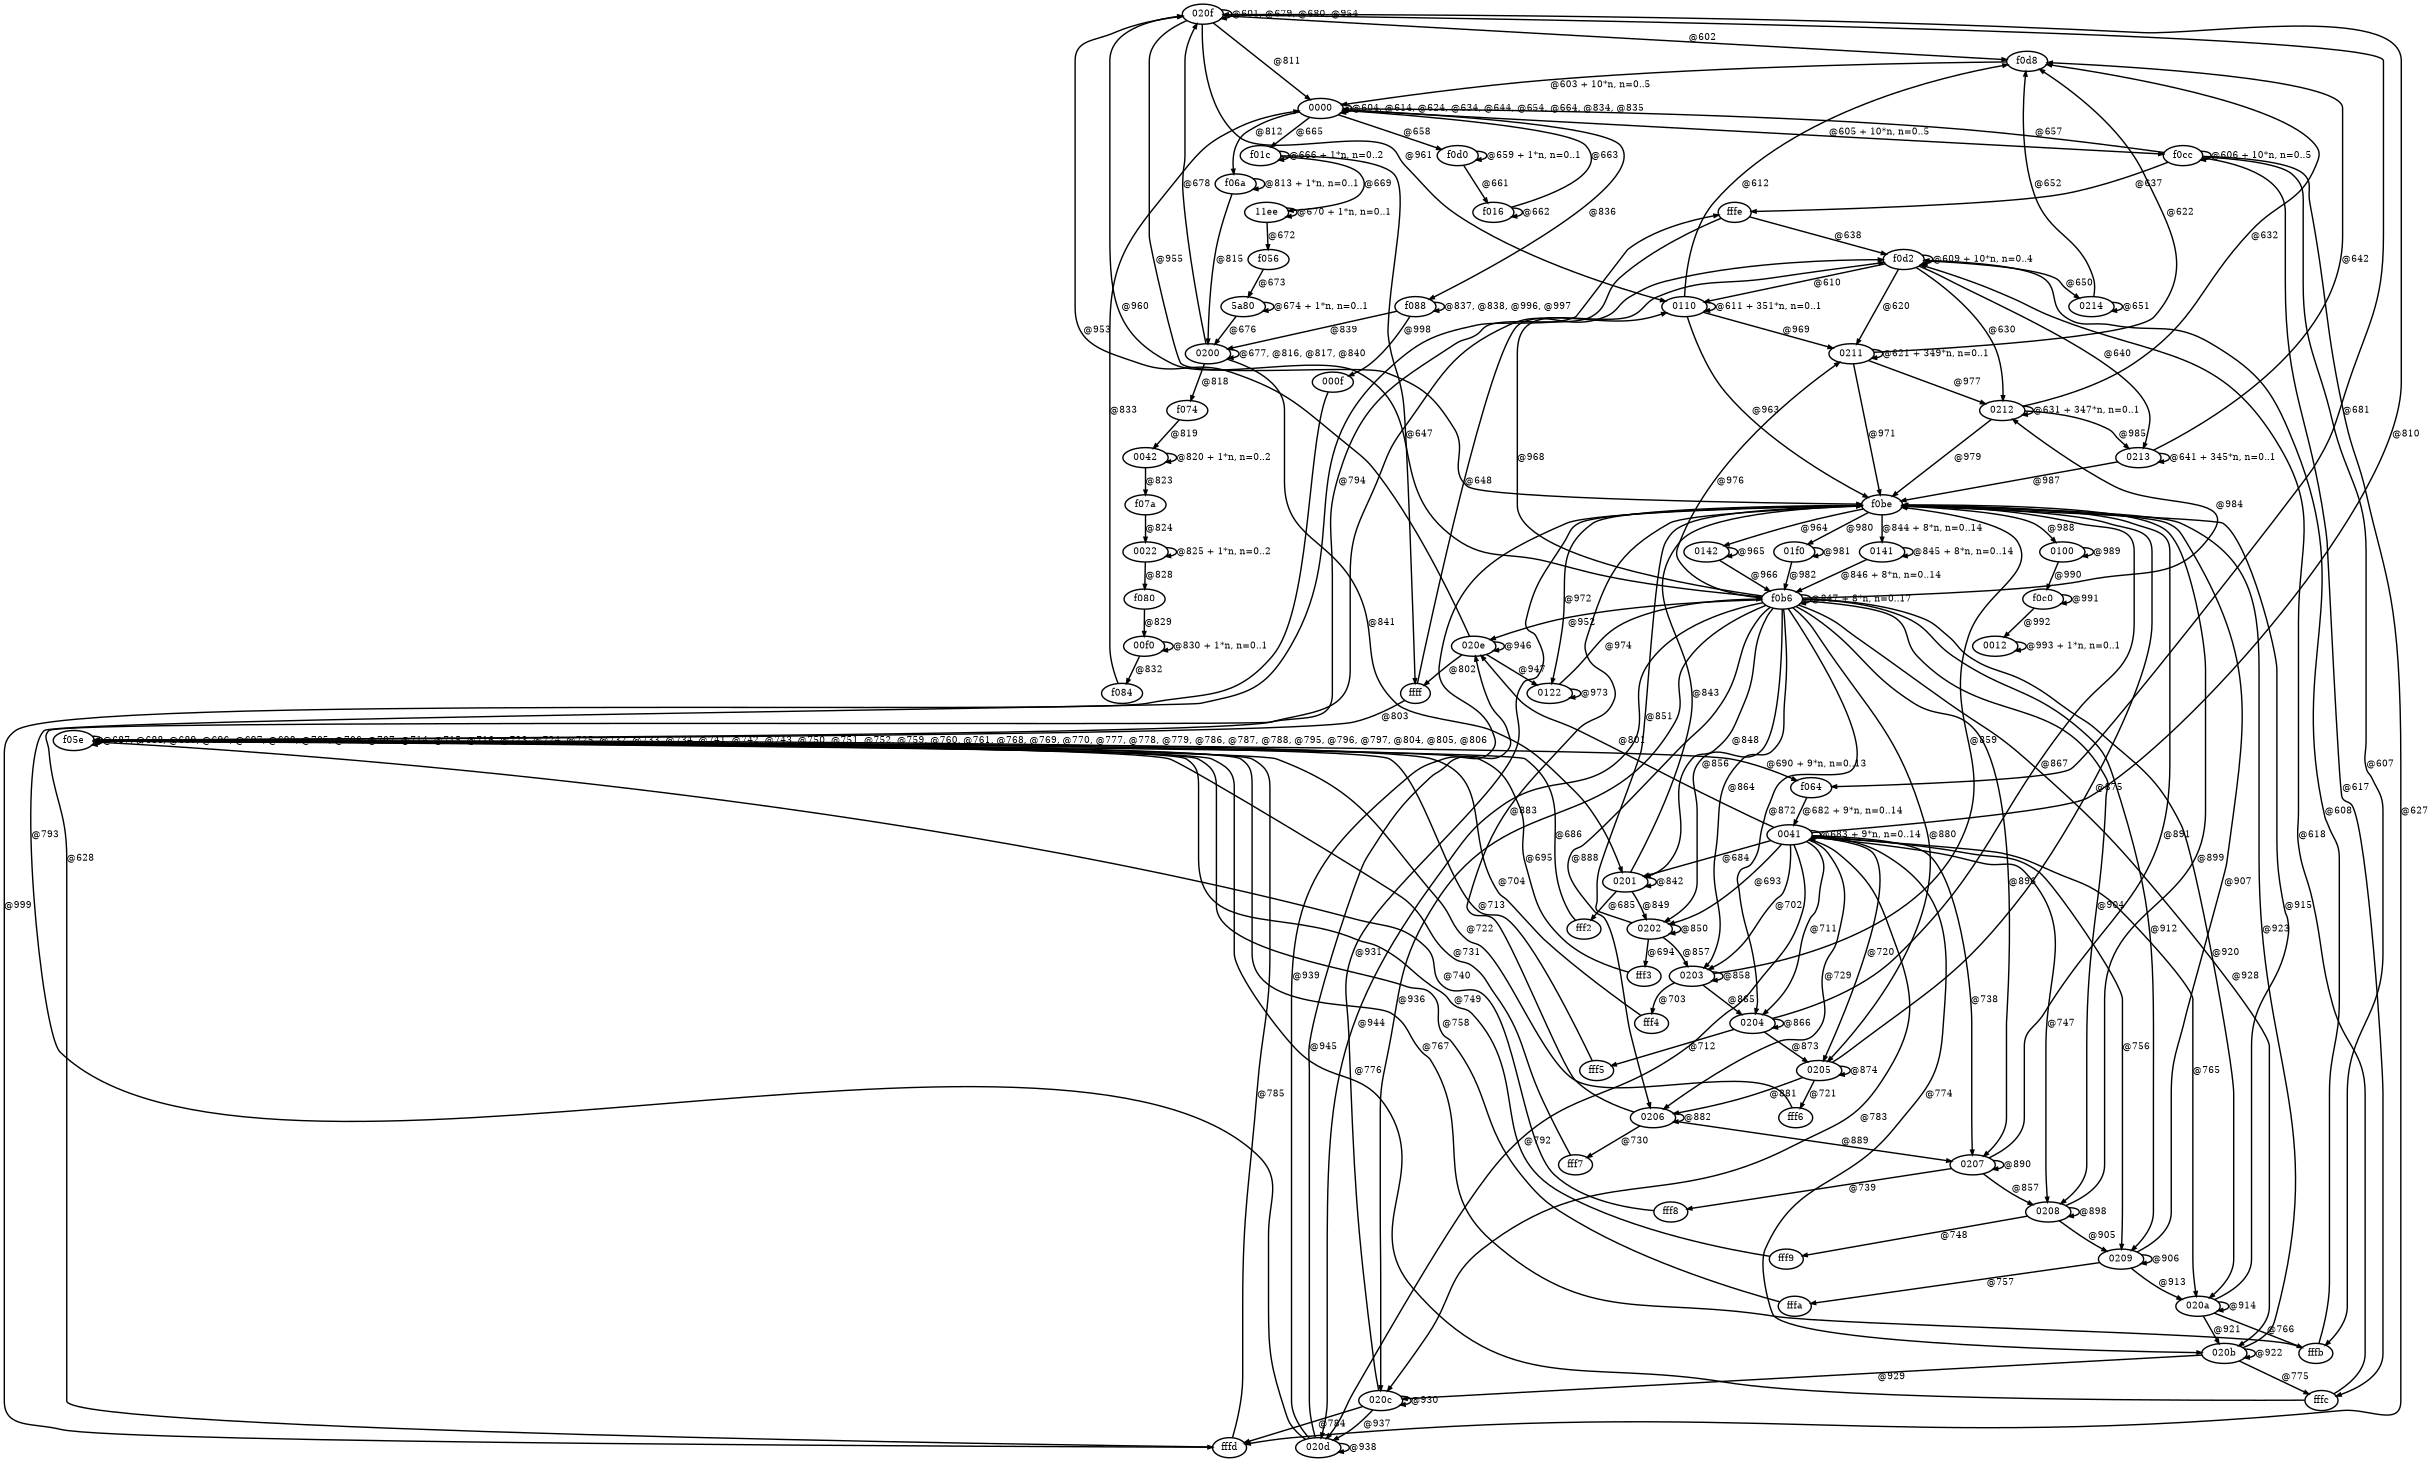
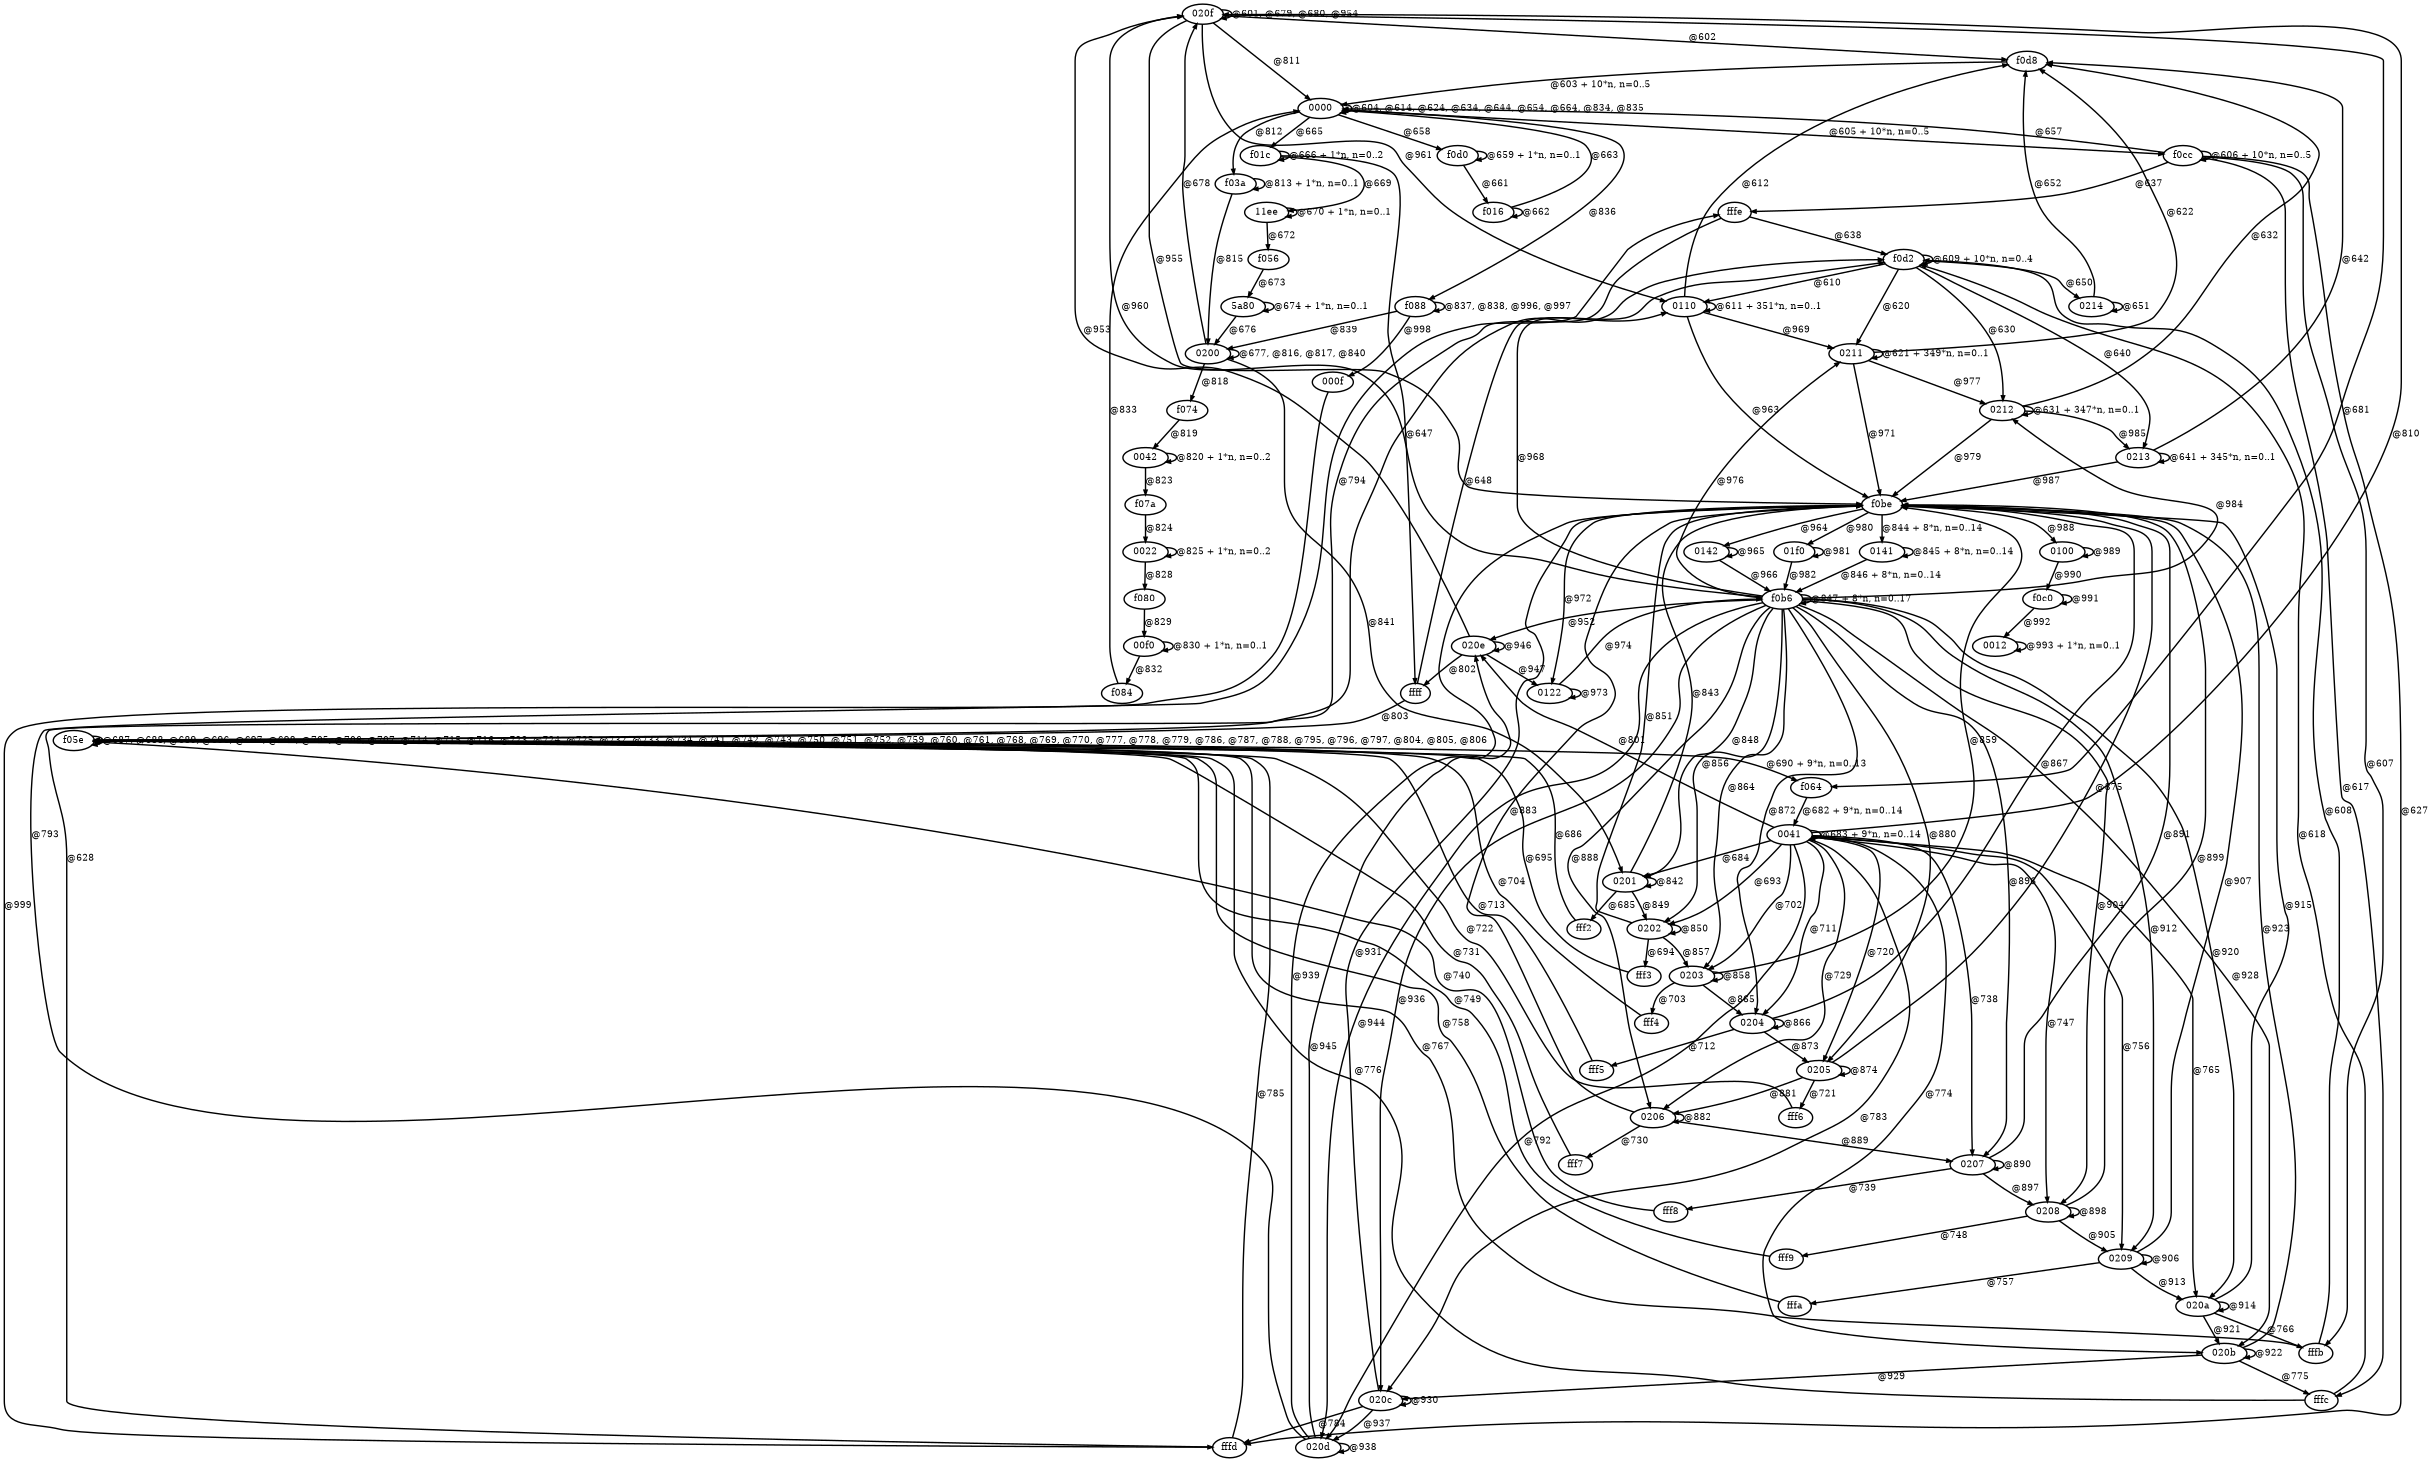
node "f06a": label "f06a" -> "f03a"
edge "0207" -> "0208": label "@857" -> "@897"
